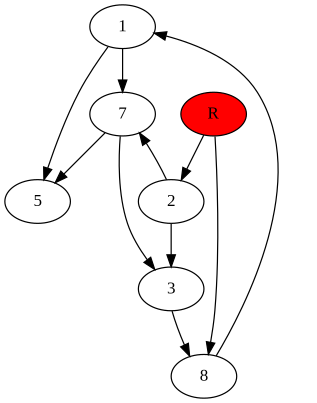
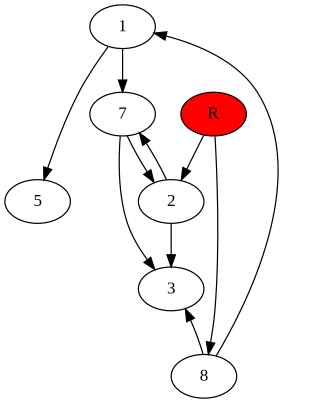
edge "7" -> "5": now "7" -> "2"
edge "3" -> "8": reversed
